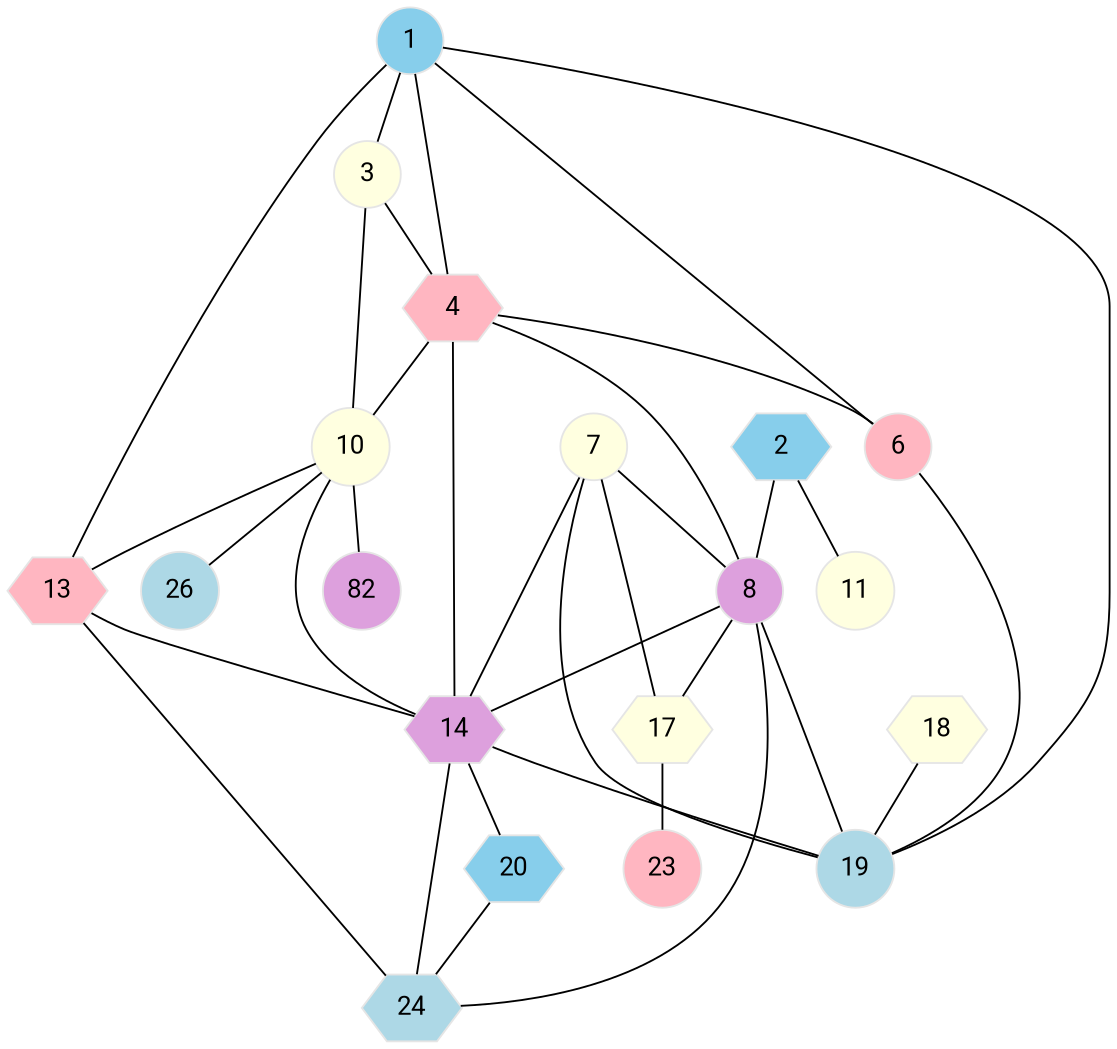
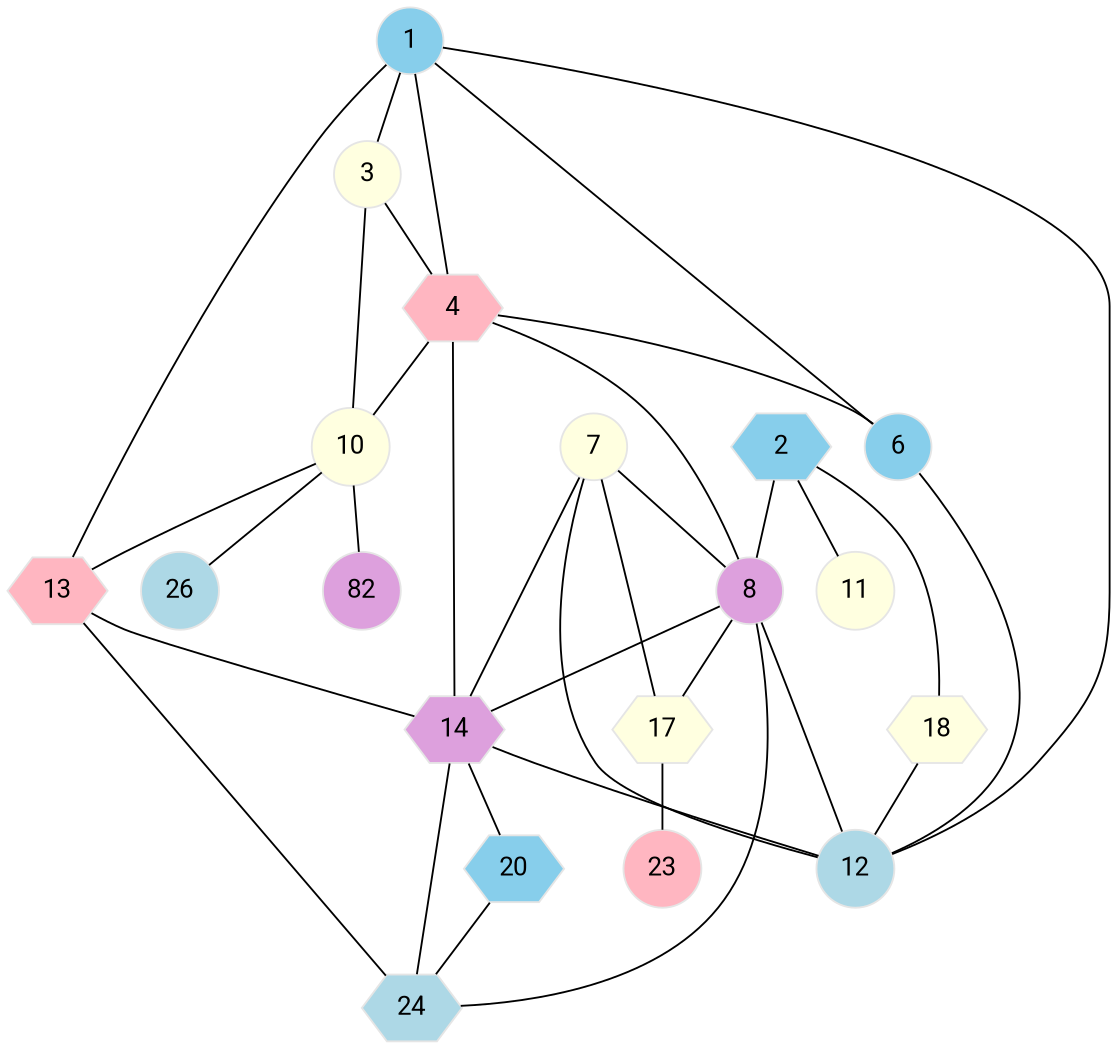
node "6": fillcolor lightpink -> skyblue
edge "2" -- "18": added
edge "10" -- "14": removed
node "19": label "19" -> "12"
